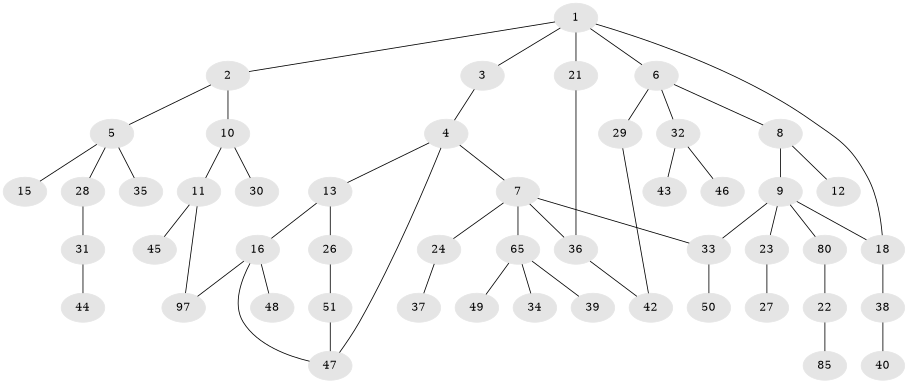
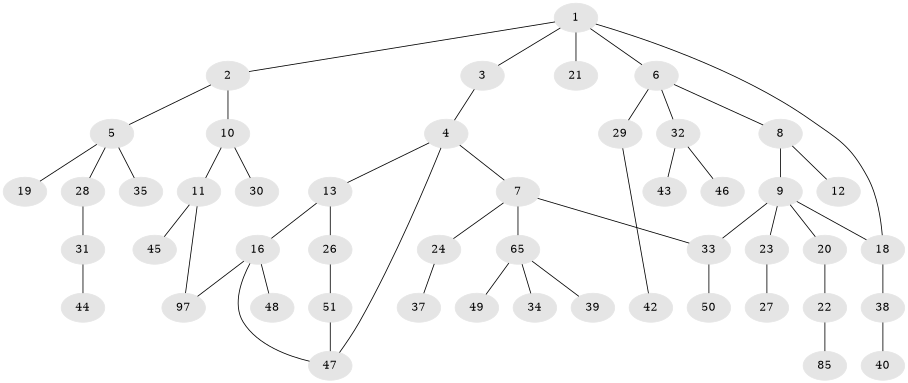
node "15": label "15" -> "19"
node "36": removed
node "80": label "80" -> "20"
